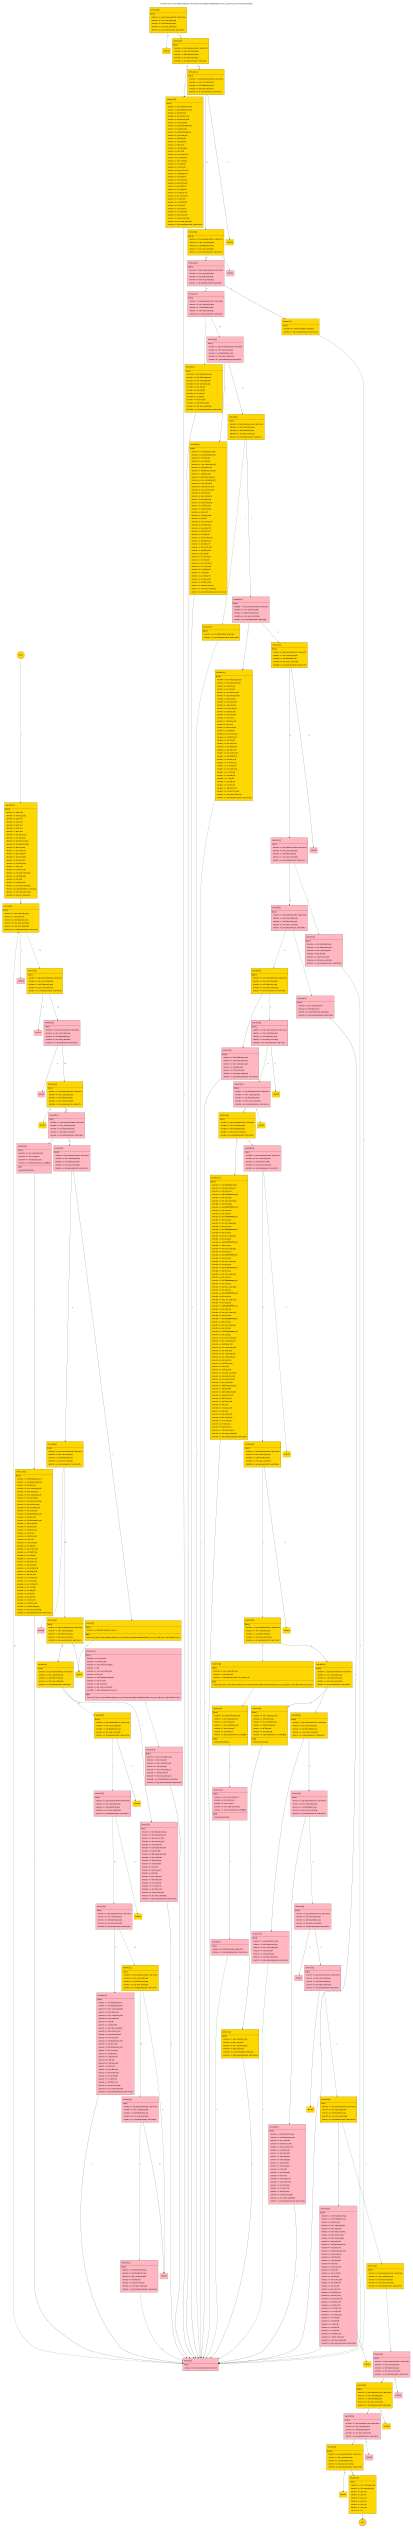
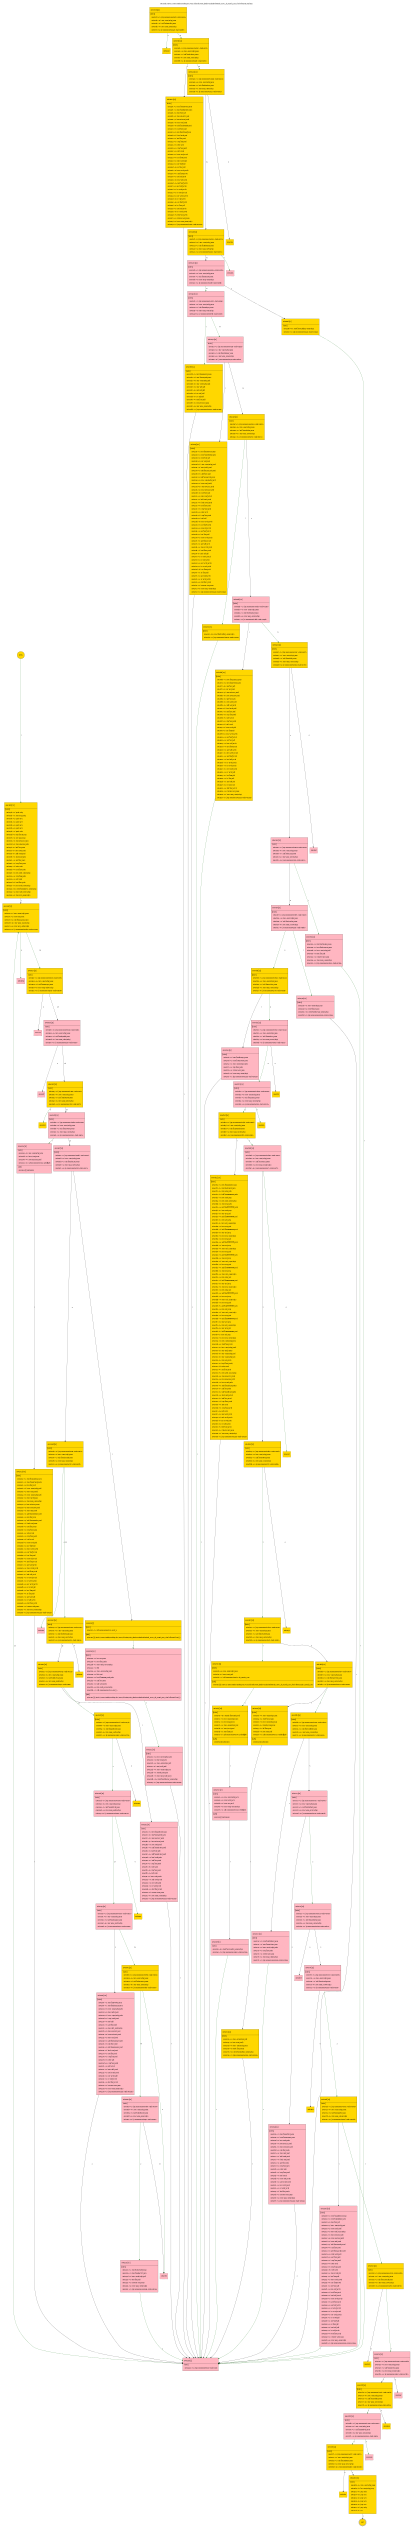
edge "0x402291 [5]" -> "0x40261e": now "0x402291 [5]" -> "0x402296 [44]"
edge "0x40281d [159]" -> "0x402913": now "0x401c87 [28]" -> "0x402913"
